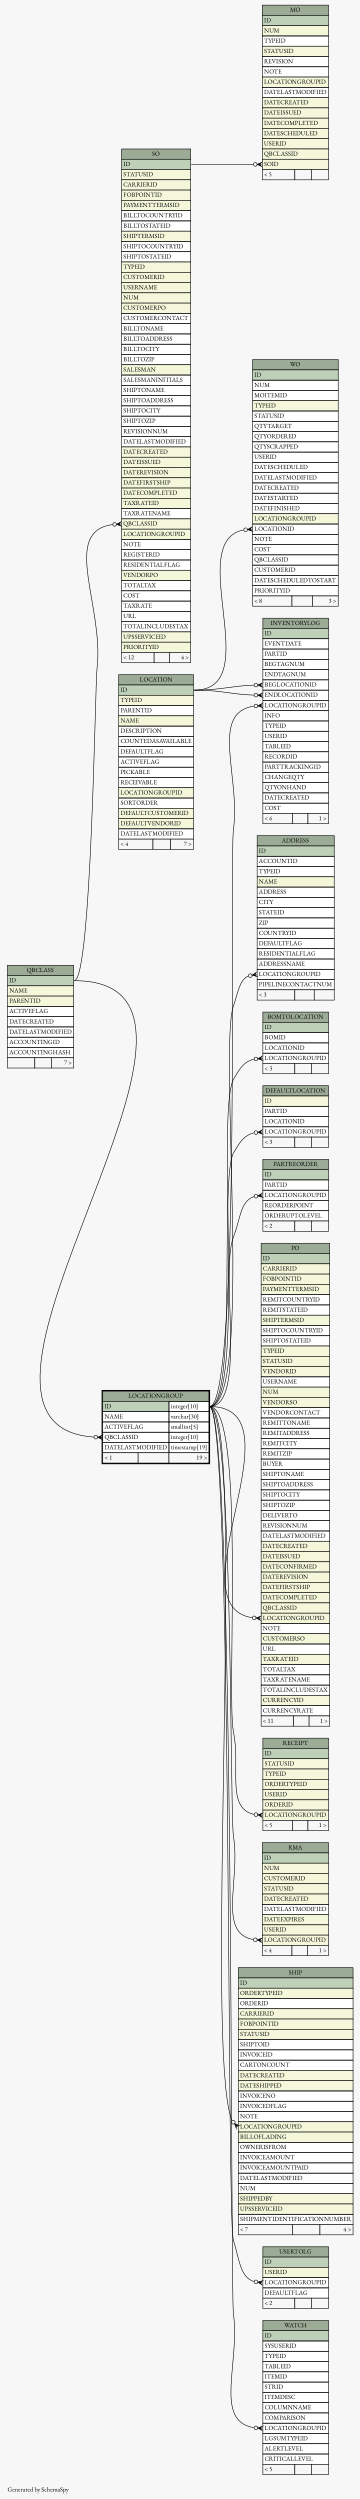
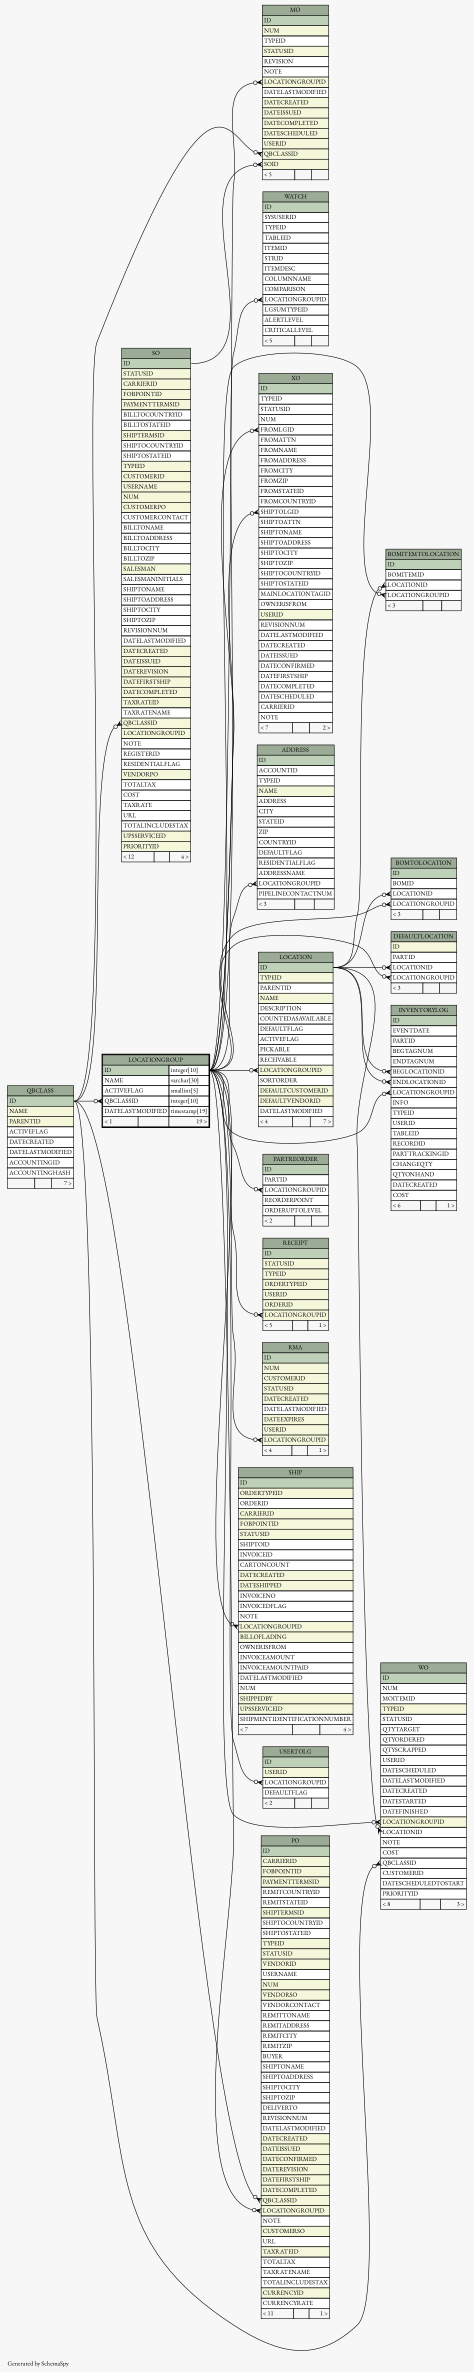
node "XO": added
edge "LOCATIONGROUP" -> "MO": added
edge "QBCLASS" -> "MO": added
node "BOMITEMTOLOCATION": added
edge "LOCATION" -> "BOMTOLOCATION": added
edge "LOCATION" -> "DEFAULTLOCATION": added
edge "LOCATIONGROUP" -> "LOCATION": added
edge "LOCATIONGROUP" -> "WO": added
edge "QBCLASS" -> "PO": added
edge "QBCLASS" -> "WO": added
